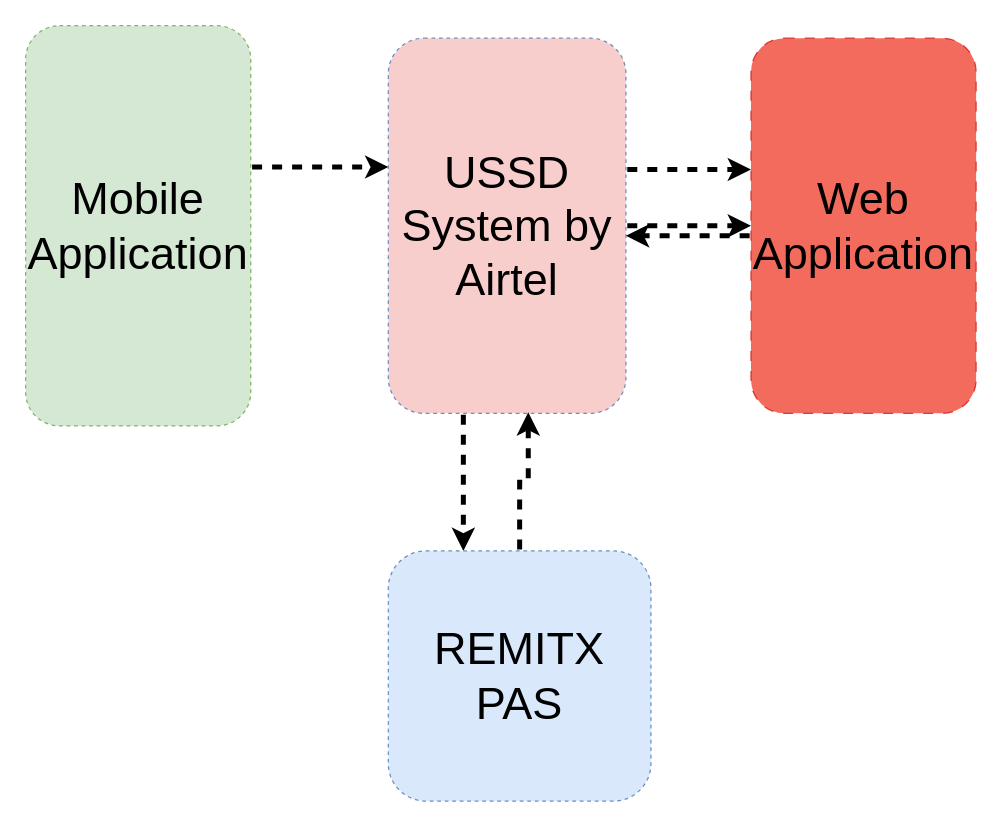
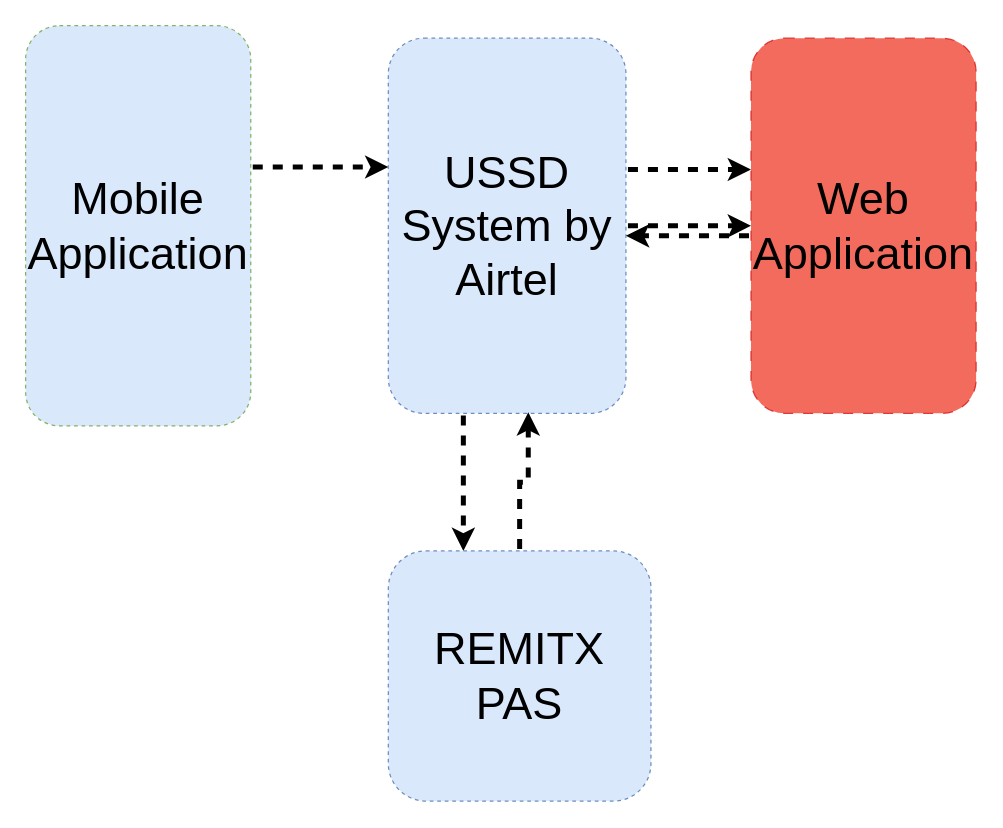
node "Mobile Application": fillcolor #d5e8d4 -> #dae8fc
node "USSD System by Airtel": fillcolor #f8cecc -> #dae8fc
